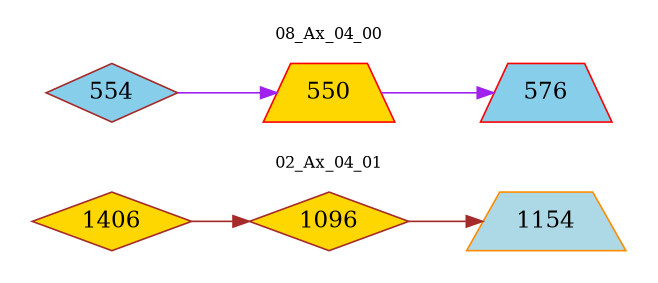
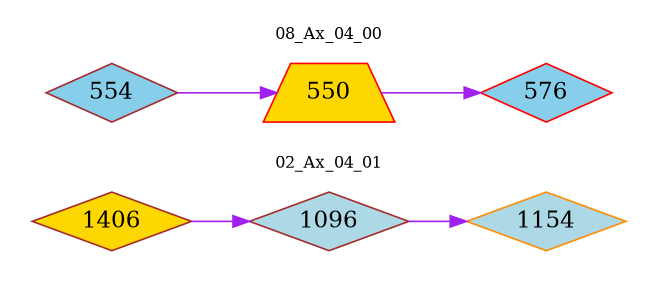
node "576": shape trapezium -> diamond
edge "1406" -> "1096": color brown -> purple
node "1096": fillcolor gold -> lightblue
edge "1096" -> "1154": color brown -> purple
node "1154": shape trapezium -> diamond
